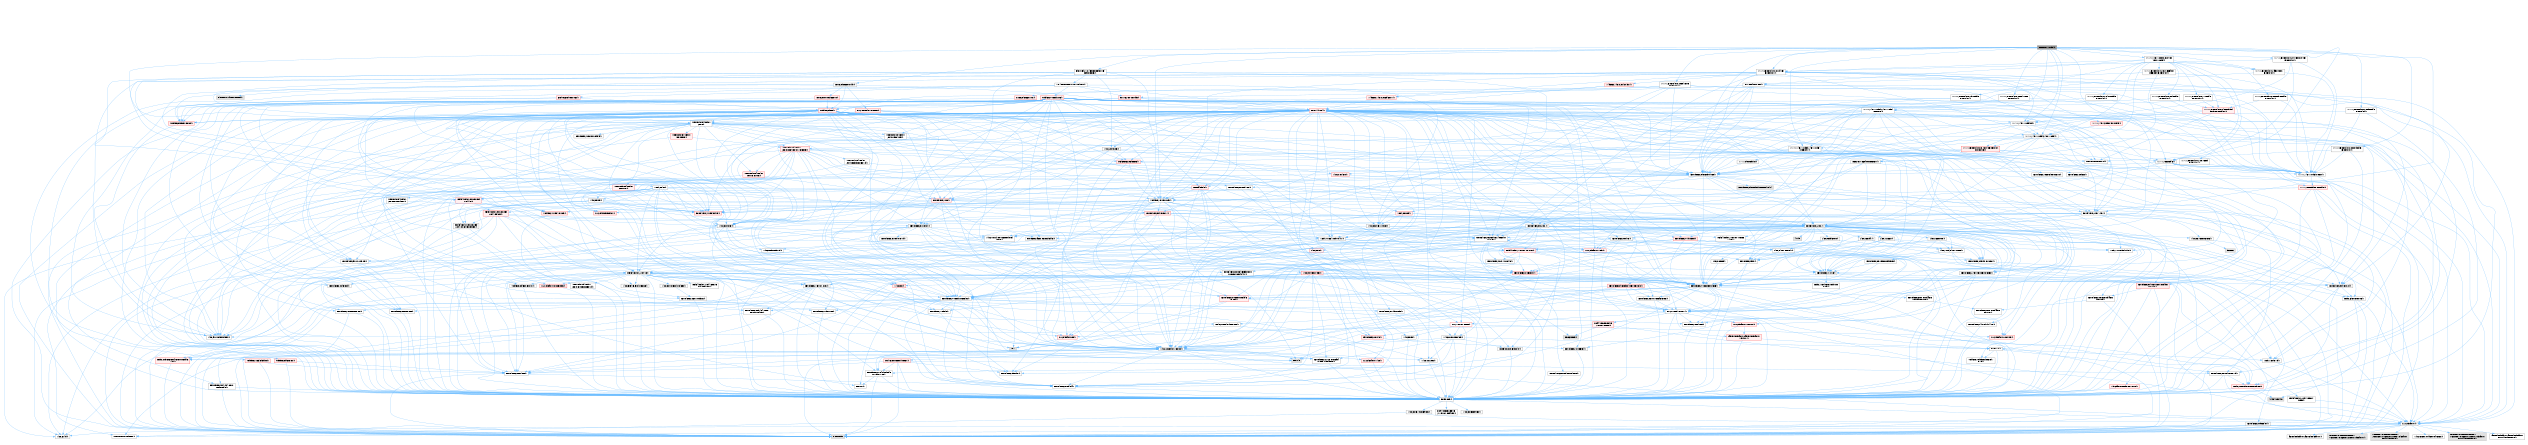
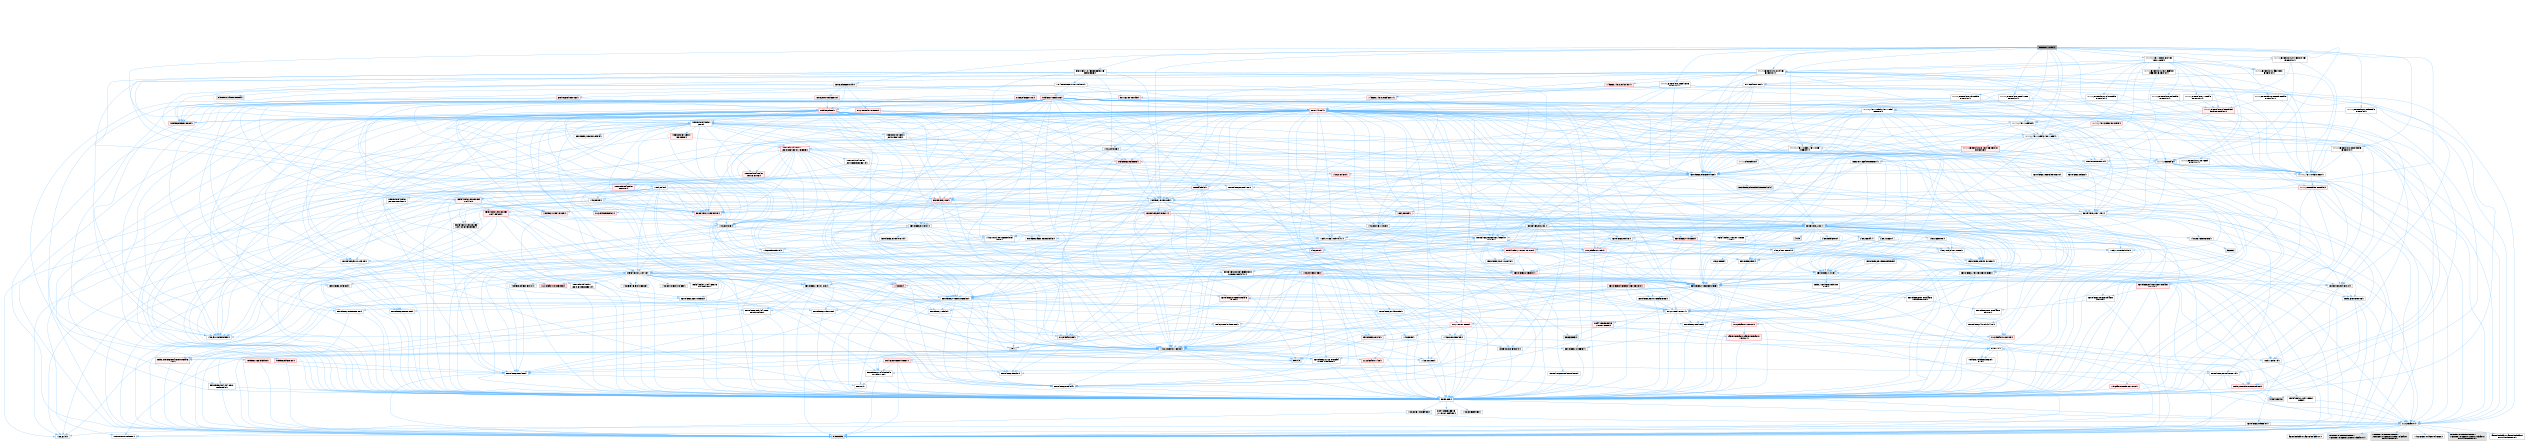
edge "Misc/CompressionFlags.h" -> "Templates/IsEnumClass.h": now "Serialization/Archive.h" -> "Templates/IsEnumClass.h"
